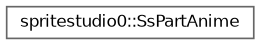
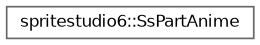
node "spritestudio0::SsPartAnime": label "spritestudio0::SsPartAnime" -> "spritestudio6::SsPartAnime"
